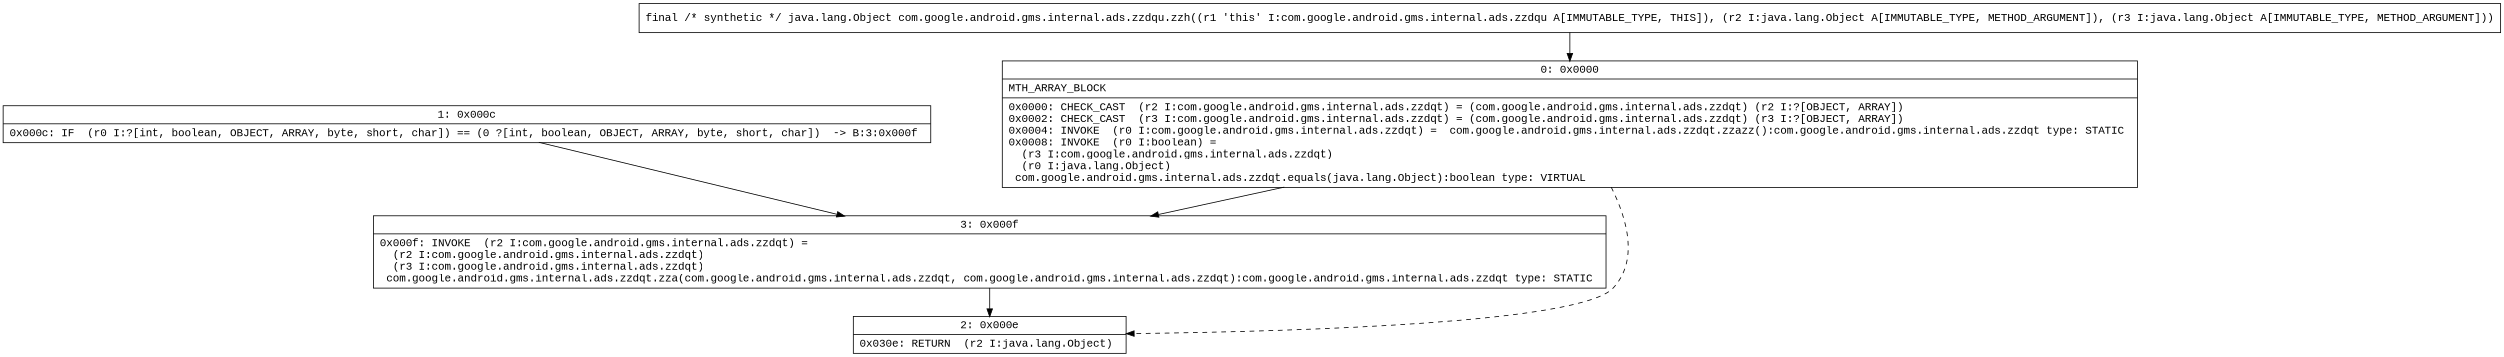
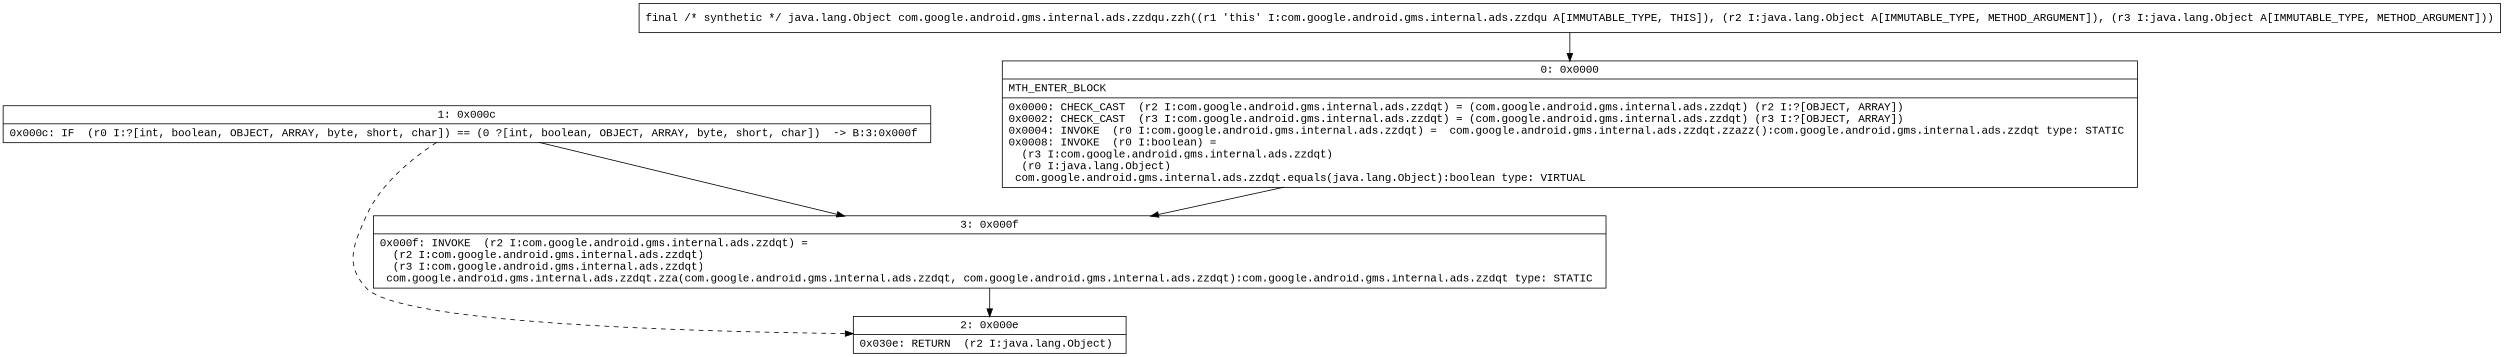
node "0: 0x0000": text "MTH_ARRAY_BLOCK" -> "MTH_ENTER_BLOCK"
edge "0: 0x0000" -> "2: 0x000e": now "1: 0x000c" -> "2: 0x000e"
